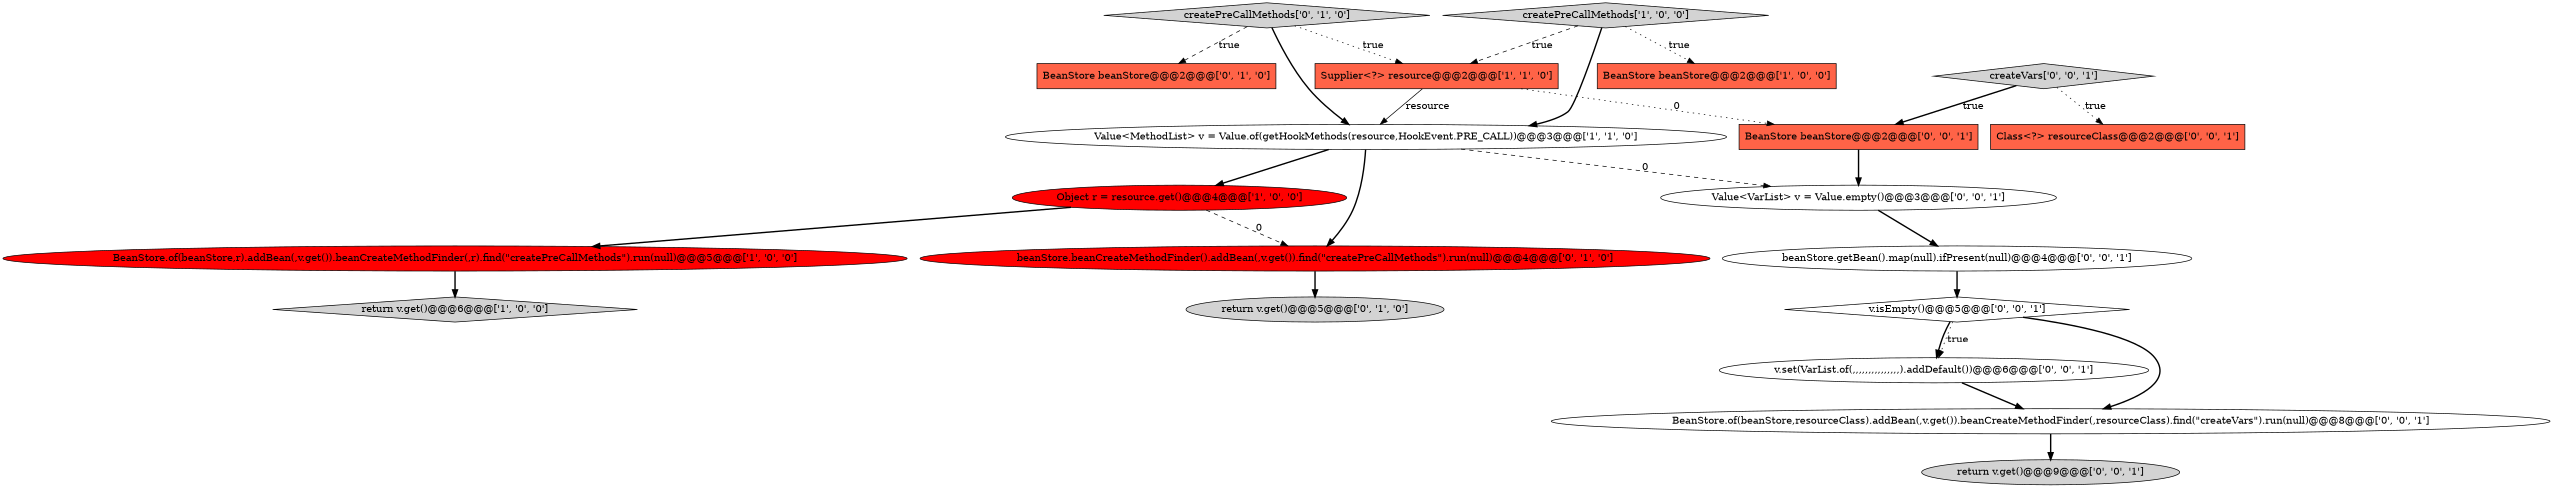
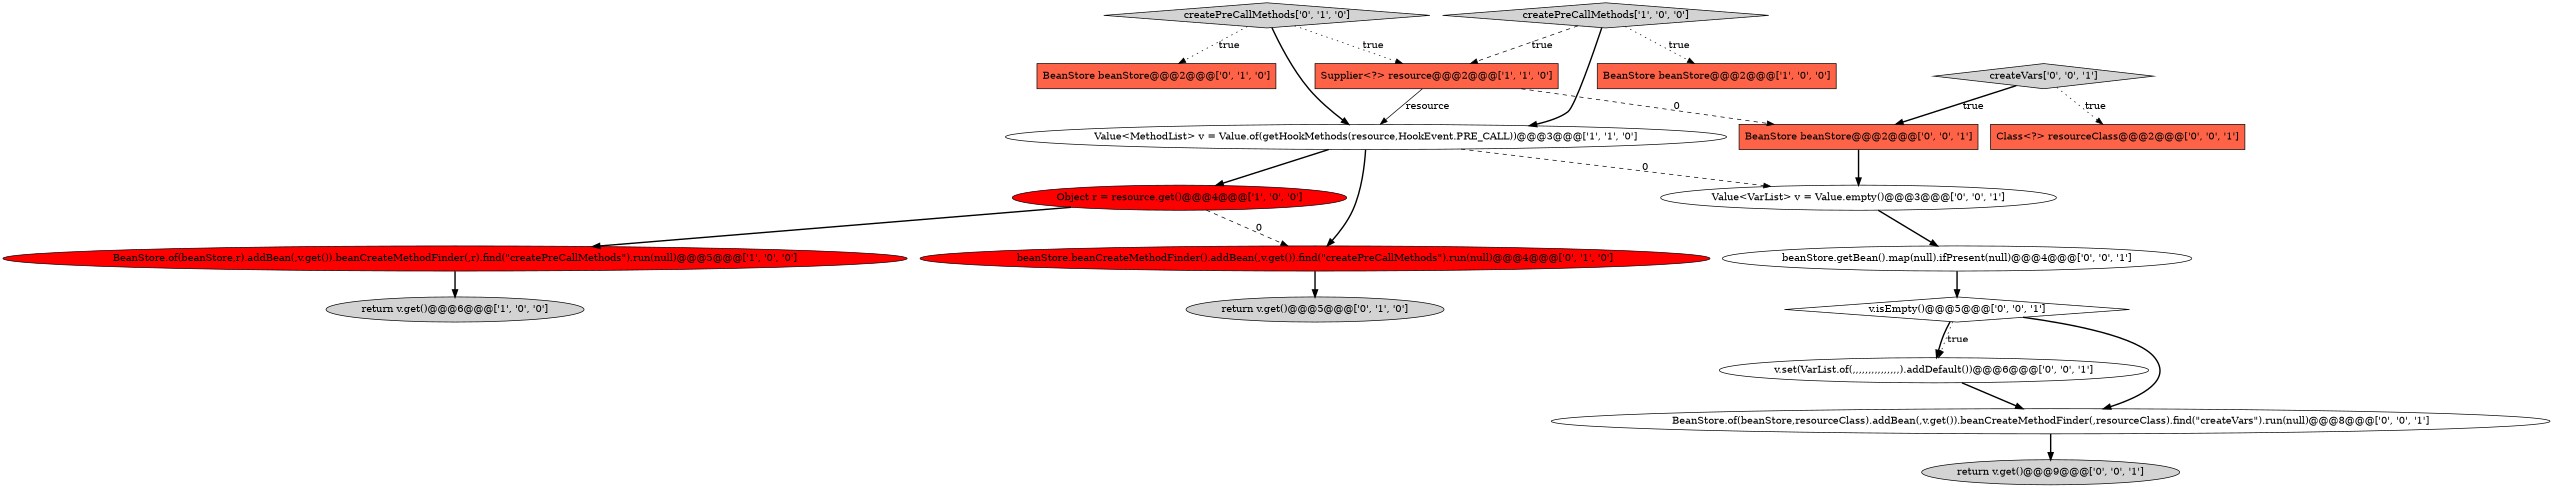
edge "createPreCallMethods['0', '1', '0']" -> "BeanStore beanStore@@@2@@@['0', '1', '0']": style dashed -> dotted
edge "Supplier<?> resource@@@2@@@['1', '1', '0']" -> "BeanStore beanStore@@@2@@@['0', '0', '1']": style dotted -> dashed
node "return v.get()@@@6@@@['1', '0', '0']": shape diamond -> ellipse
